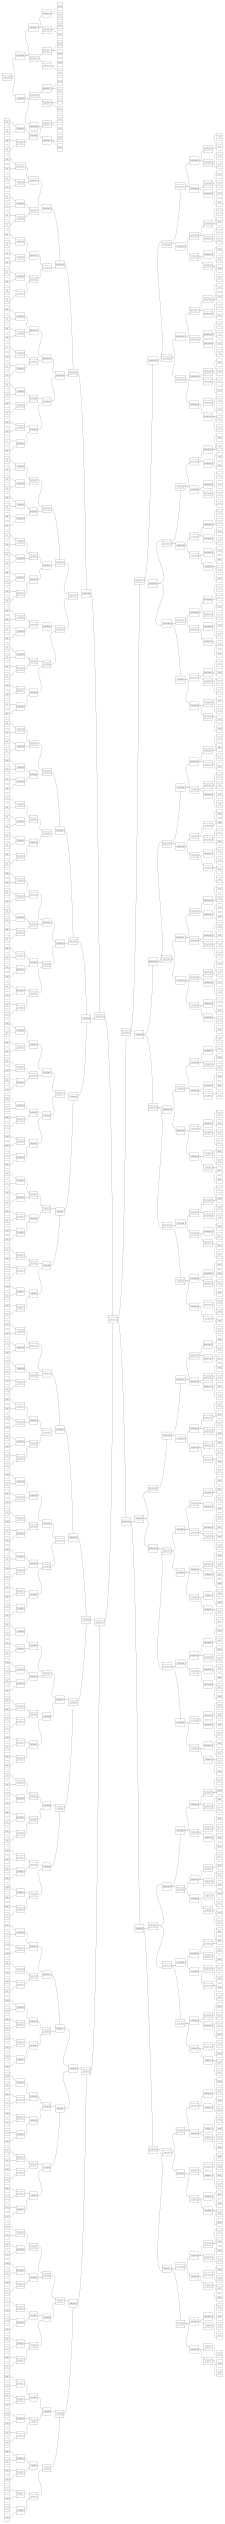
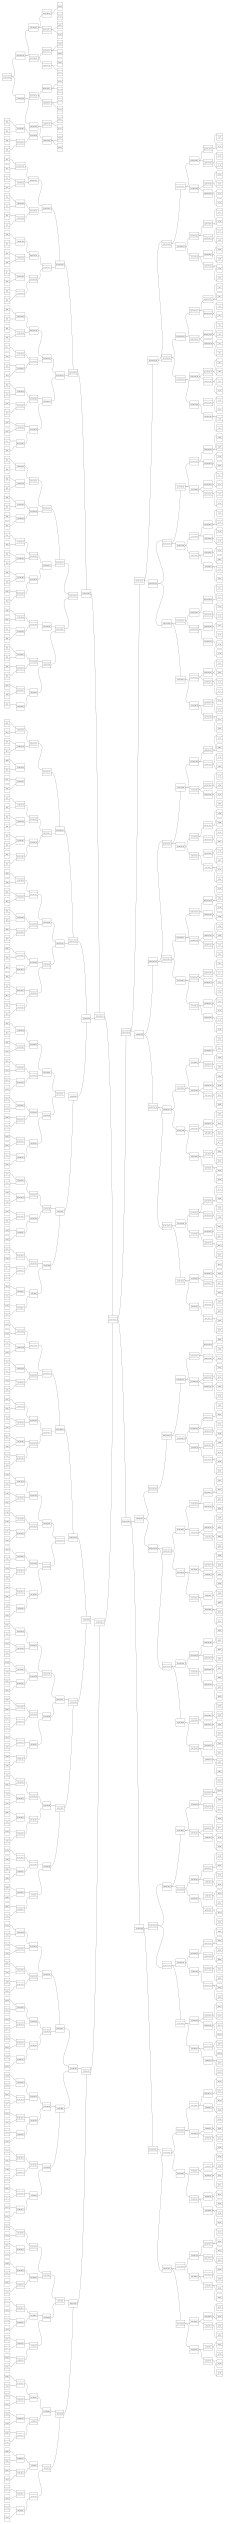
node "α63": removed
node "100010001": removed
node "ω118": added
node "ω237": added
